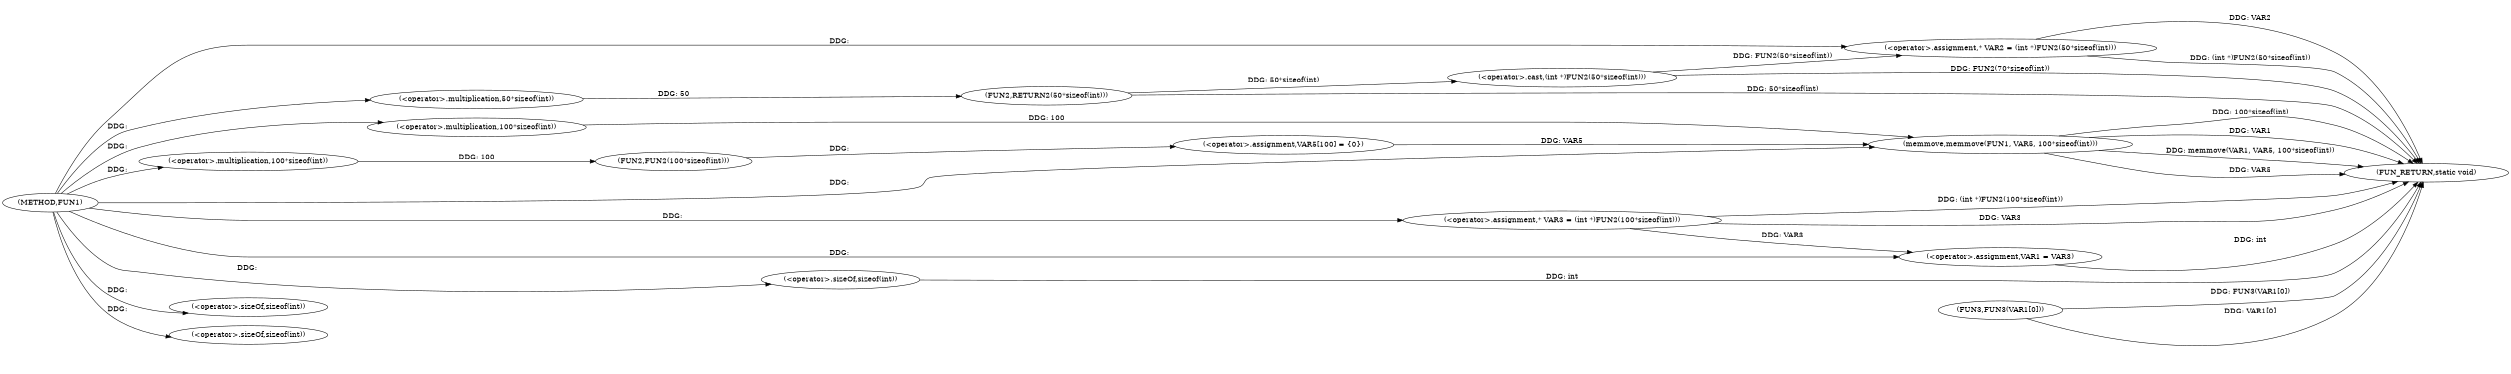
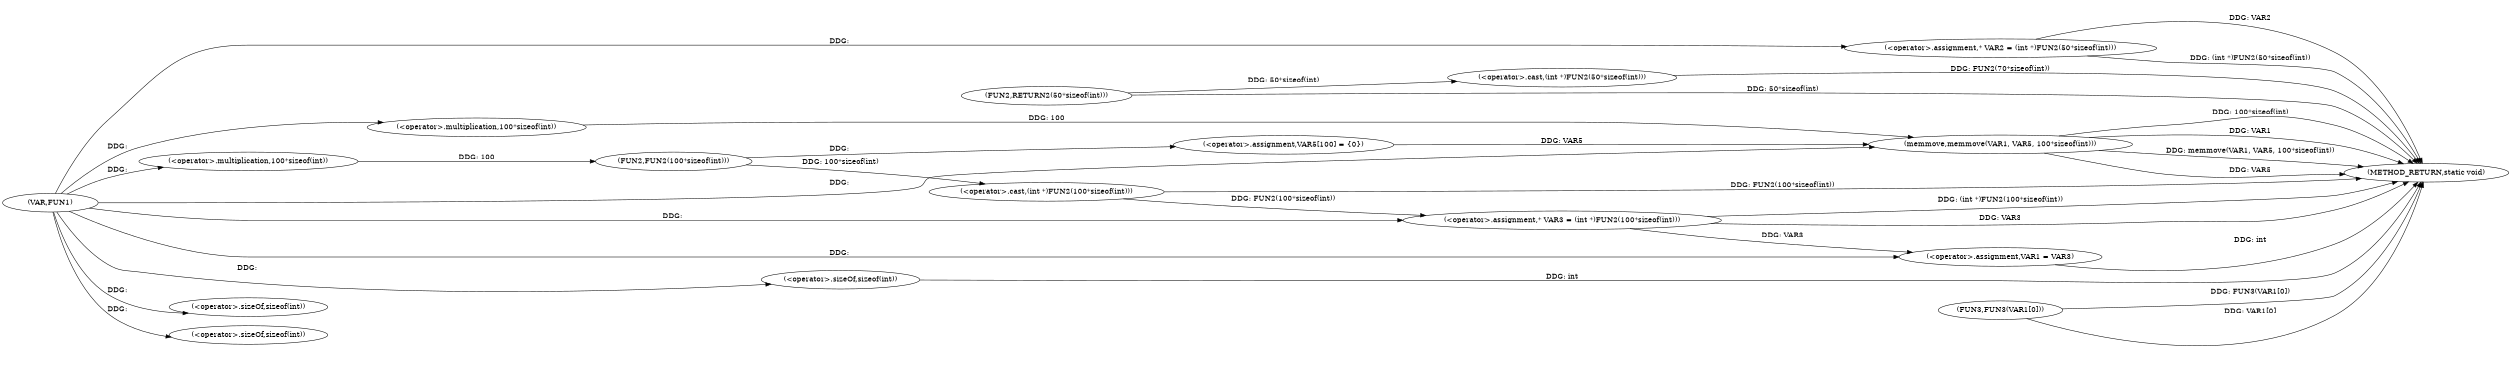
edge "(<operator>.cast,(int *)FUN2(50*sizeof(int)))" -> "(<operator>.assignment,* VAR2 = (int *)FUN2(50*sizeof(int)))": removed, label "DDG: FUN2(50*sizeof(int))"
node "(<operator>.multiplication,50*sizeof(int))": removed
node "(memmove,memmove(FUN1, VAR5, 100*sizeof(int)))": label "(memmove,memmove(FUN1, VAR5, 100*sizeof(int)))" -> "(memmove,memmove(VAR1, VAR5, 100*sizeof(int)))"
node "(FUN_RETURN,static void)": label "(FUN_RETURN,static void)" -> "(METHOD_RETURN,static void)"
node "(<operator>.cast,(int *)FUN2(100*sizeof(int)))": added
node "(METHOD,FUN1)": label "(METHOD,FUN1)" -> "(VAR,FUN1)"
